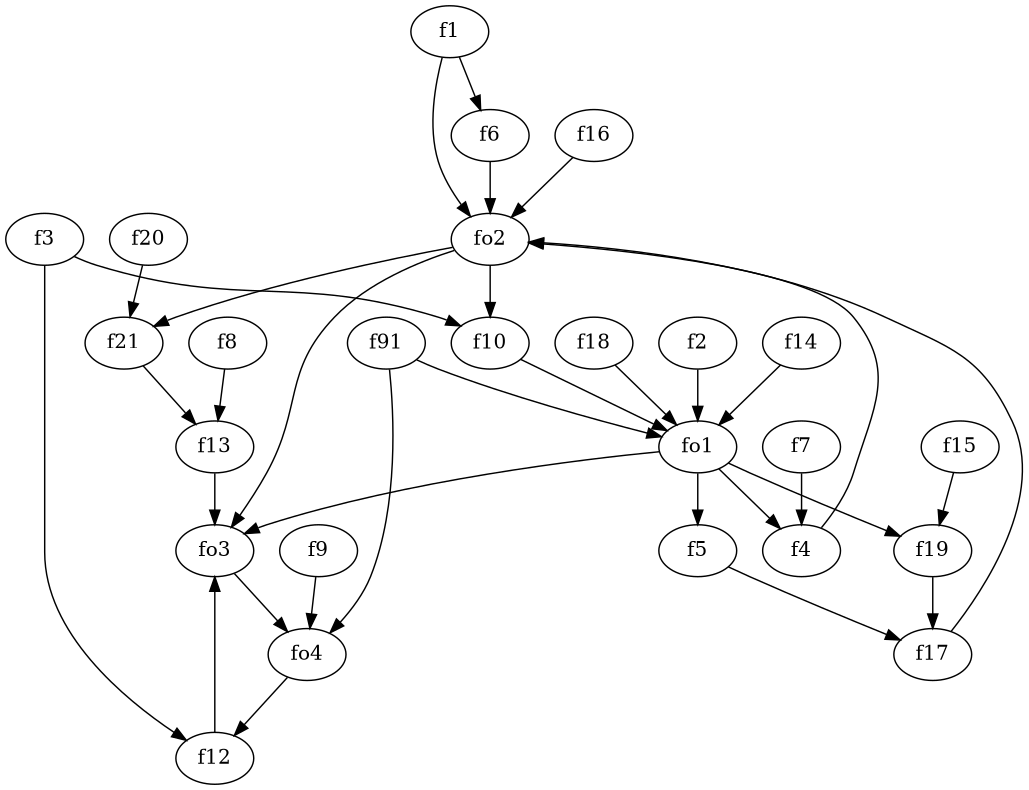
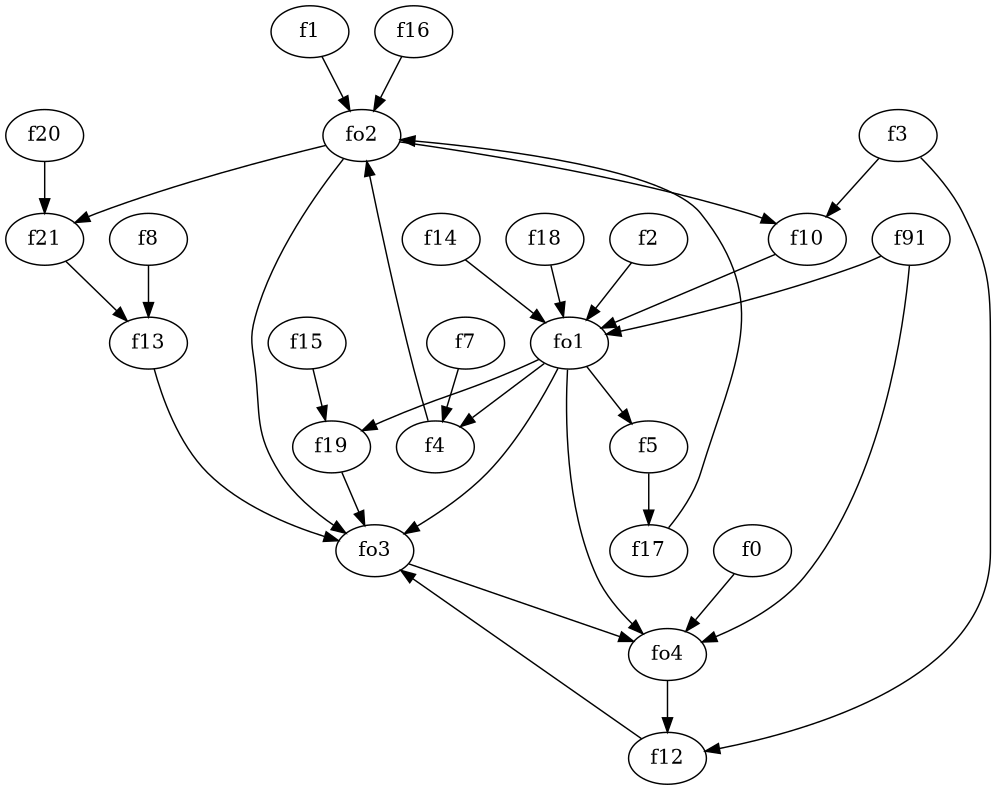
node "f6": removed
edge "fo1" -> "fo4": added
node "f9": label "f9" -> "f0"
edge "f19" -> "f17": now "f19" -> "fo3"
